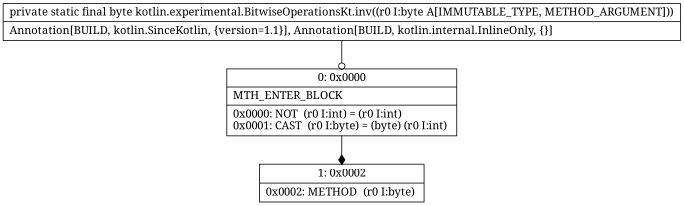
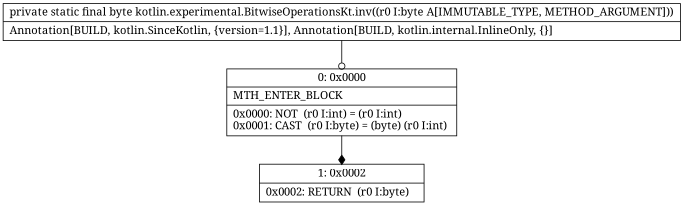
node "1: 0x0002": text "0x0002: METHOD  (r0 I:byte)" -> "0x0002: RETURN  (r0 I:byte)"
